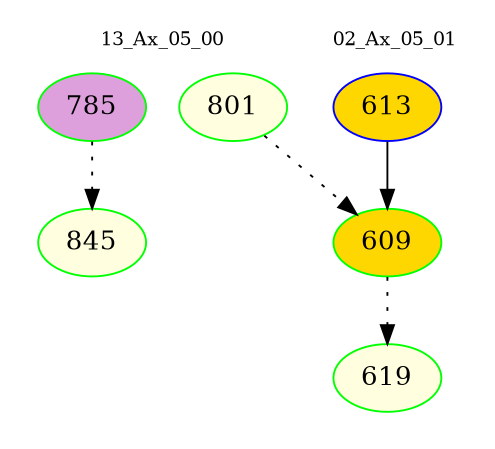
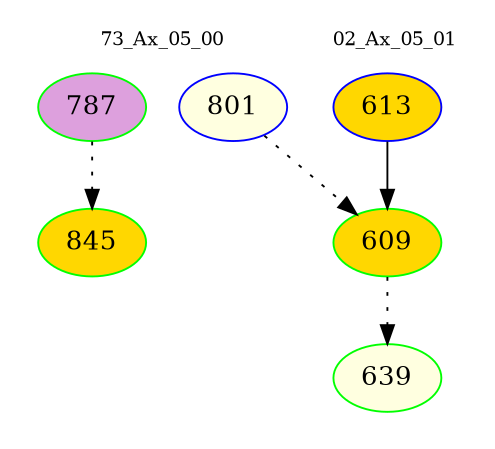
cluster "13_Ax_05_00": label "13_Ax_05_00" -> "73_Ax_05_00"
node "785": label "785" -> "787"
node "801": color green -> blue
node "845": fillcolor lightyellow -> gold
node "619": label "619" -> "639"
